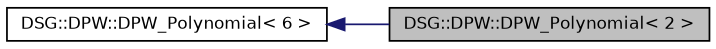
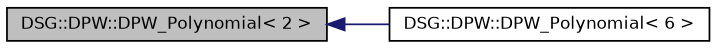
edge "DSG::DPW::DPW_Polynomial< 2 >" -> "DSG::DPW::DPW_Polynomial< 6 >": reversed
